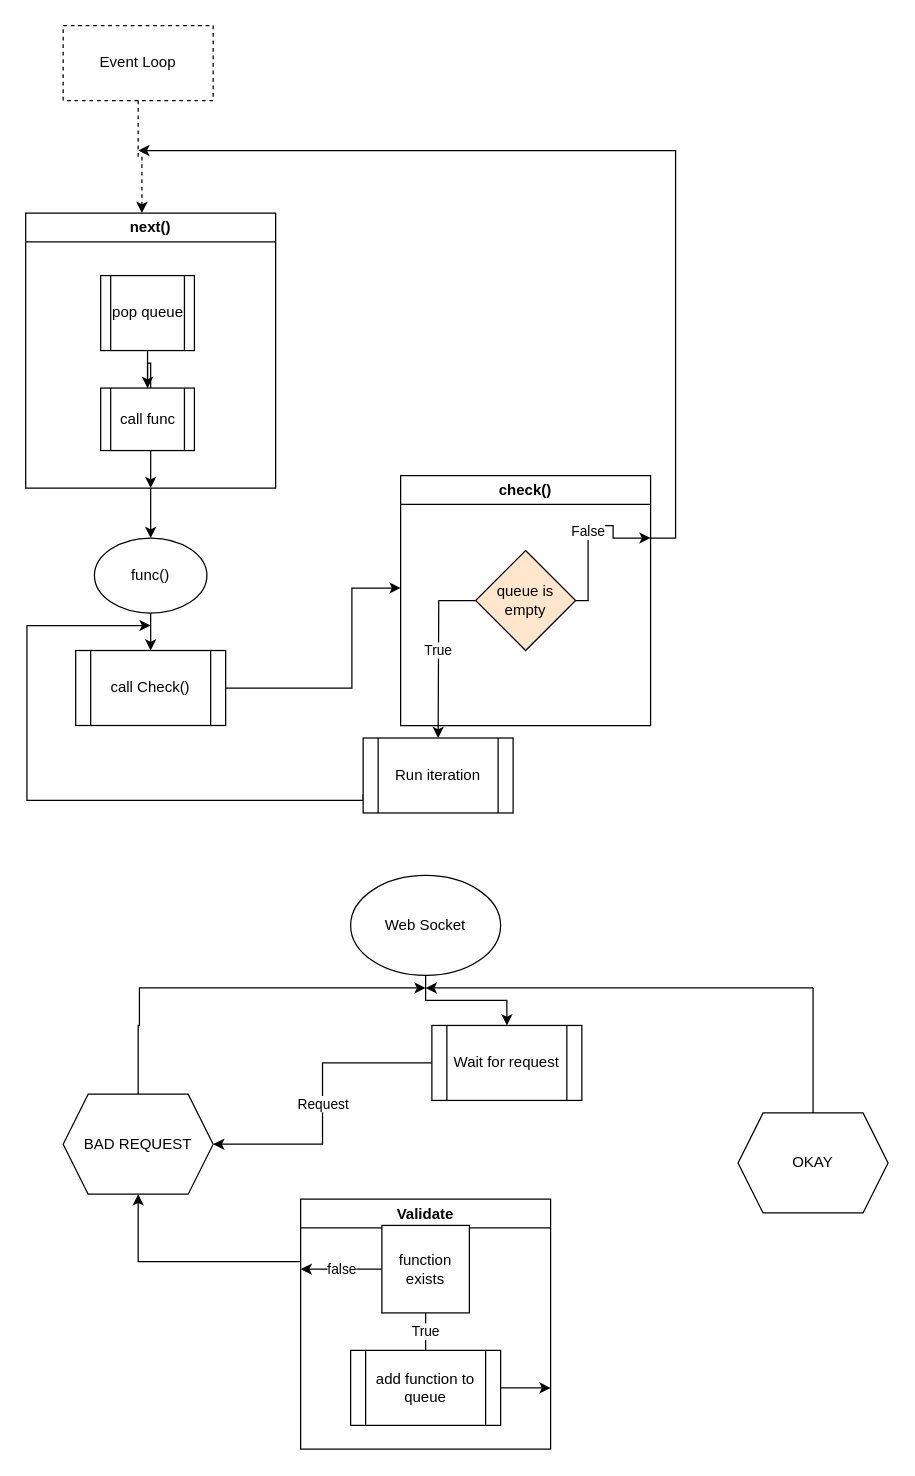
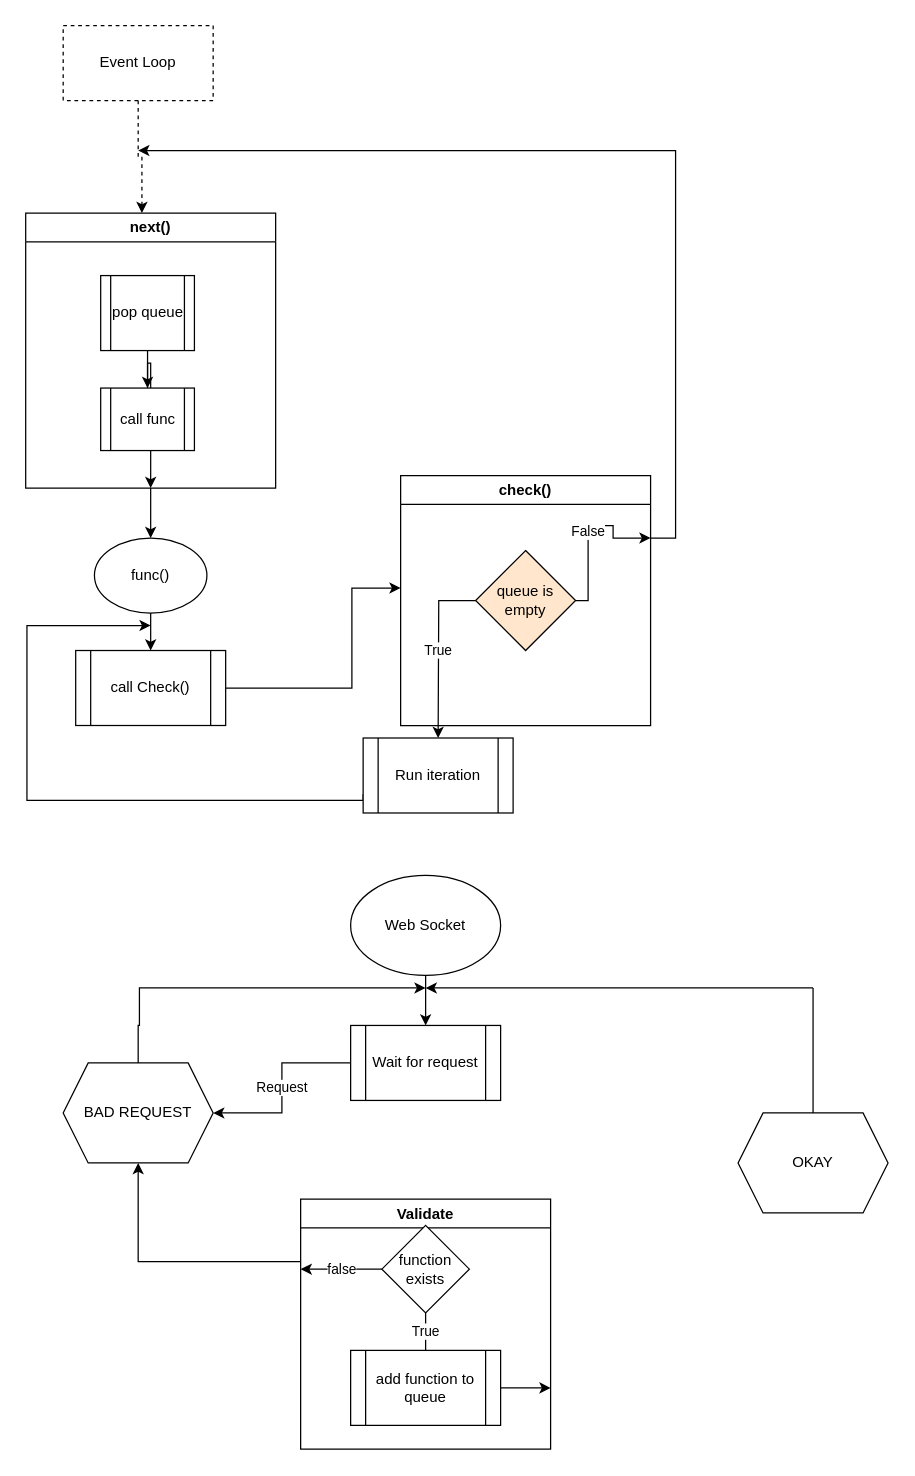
node "Wait for request": moved (507, 1063) -> (426, 1063)
node "BAD REQUEST": moved (138, 1144) -> (138, 1113)
node "function exists": shape rectangle -> diamond
